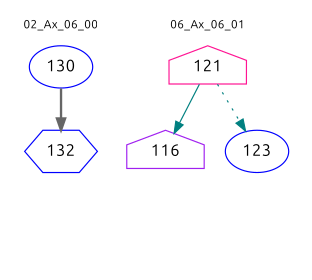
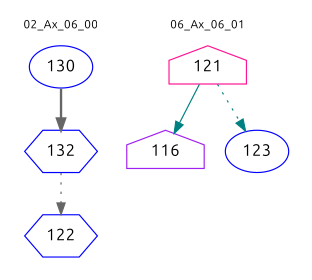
node "122": added
